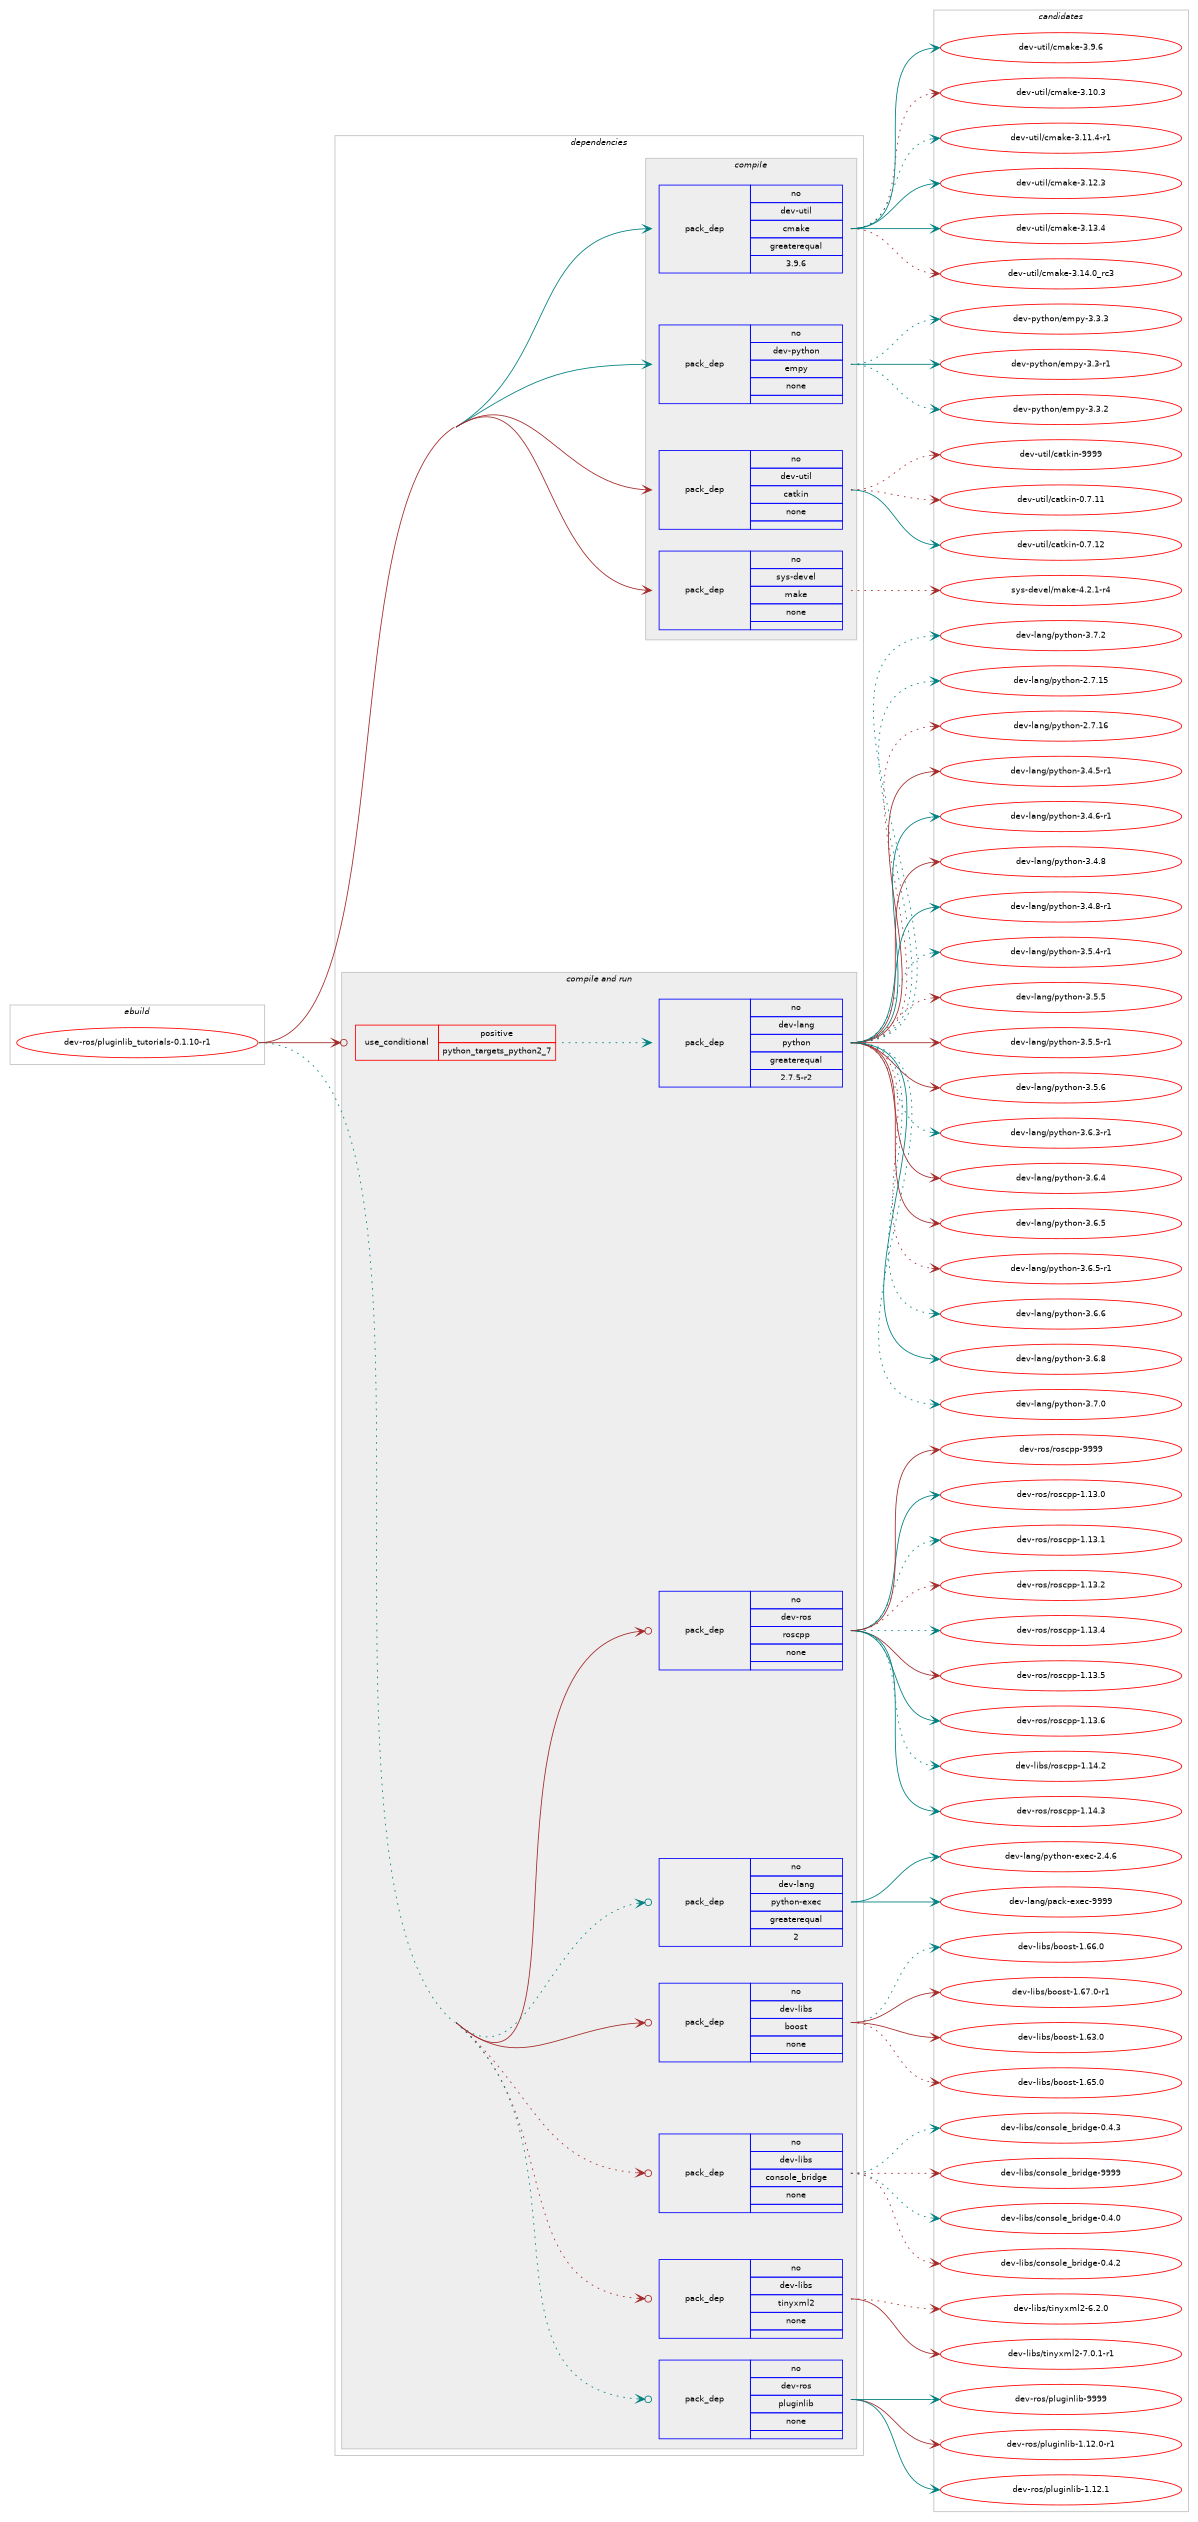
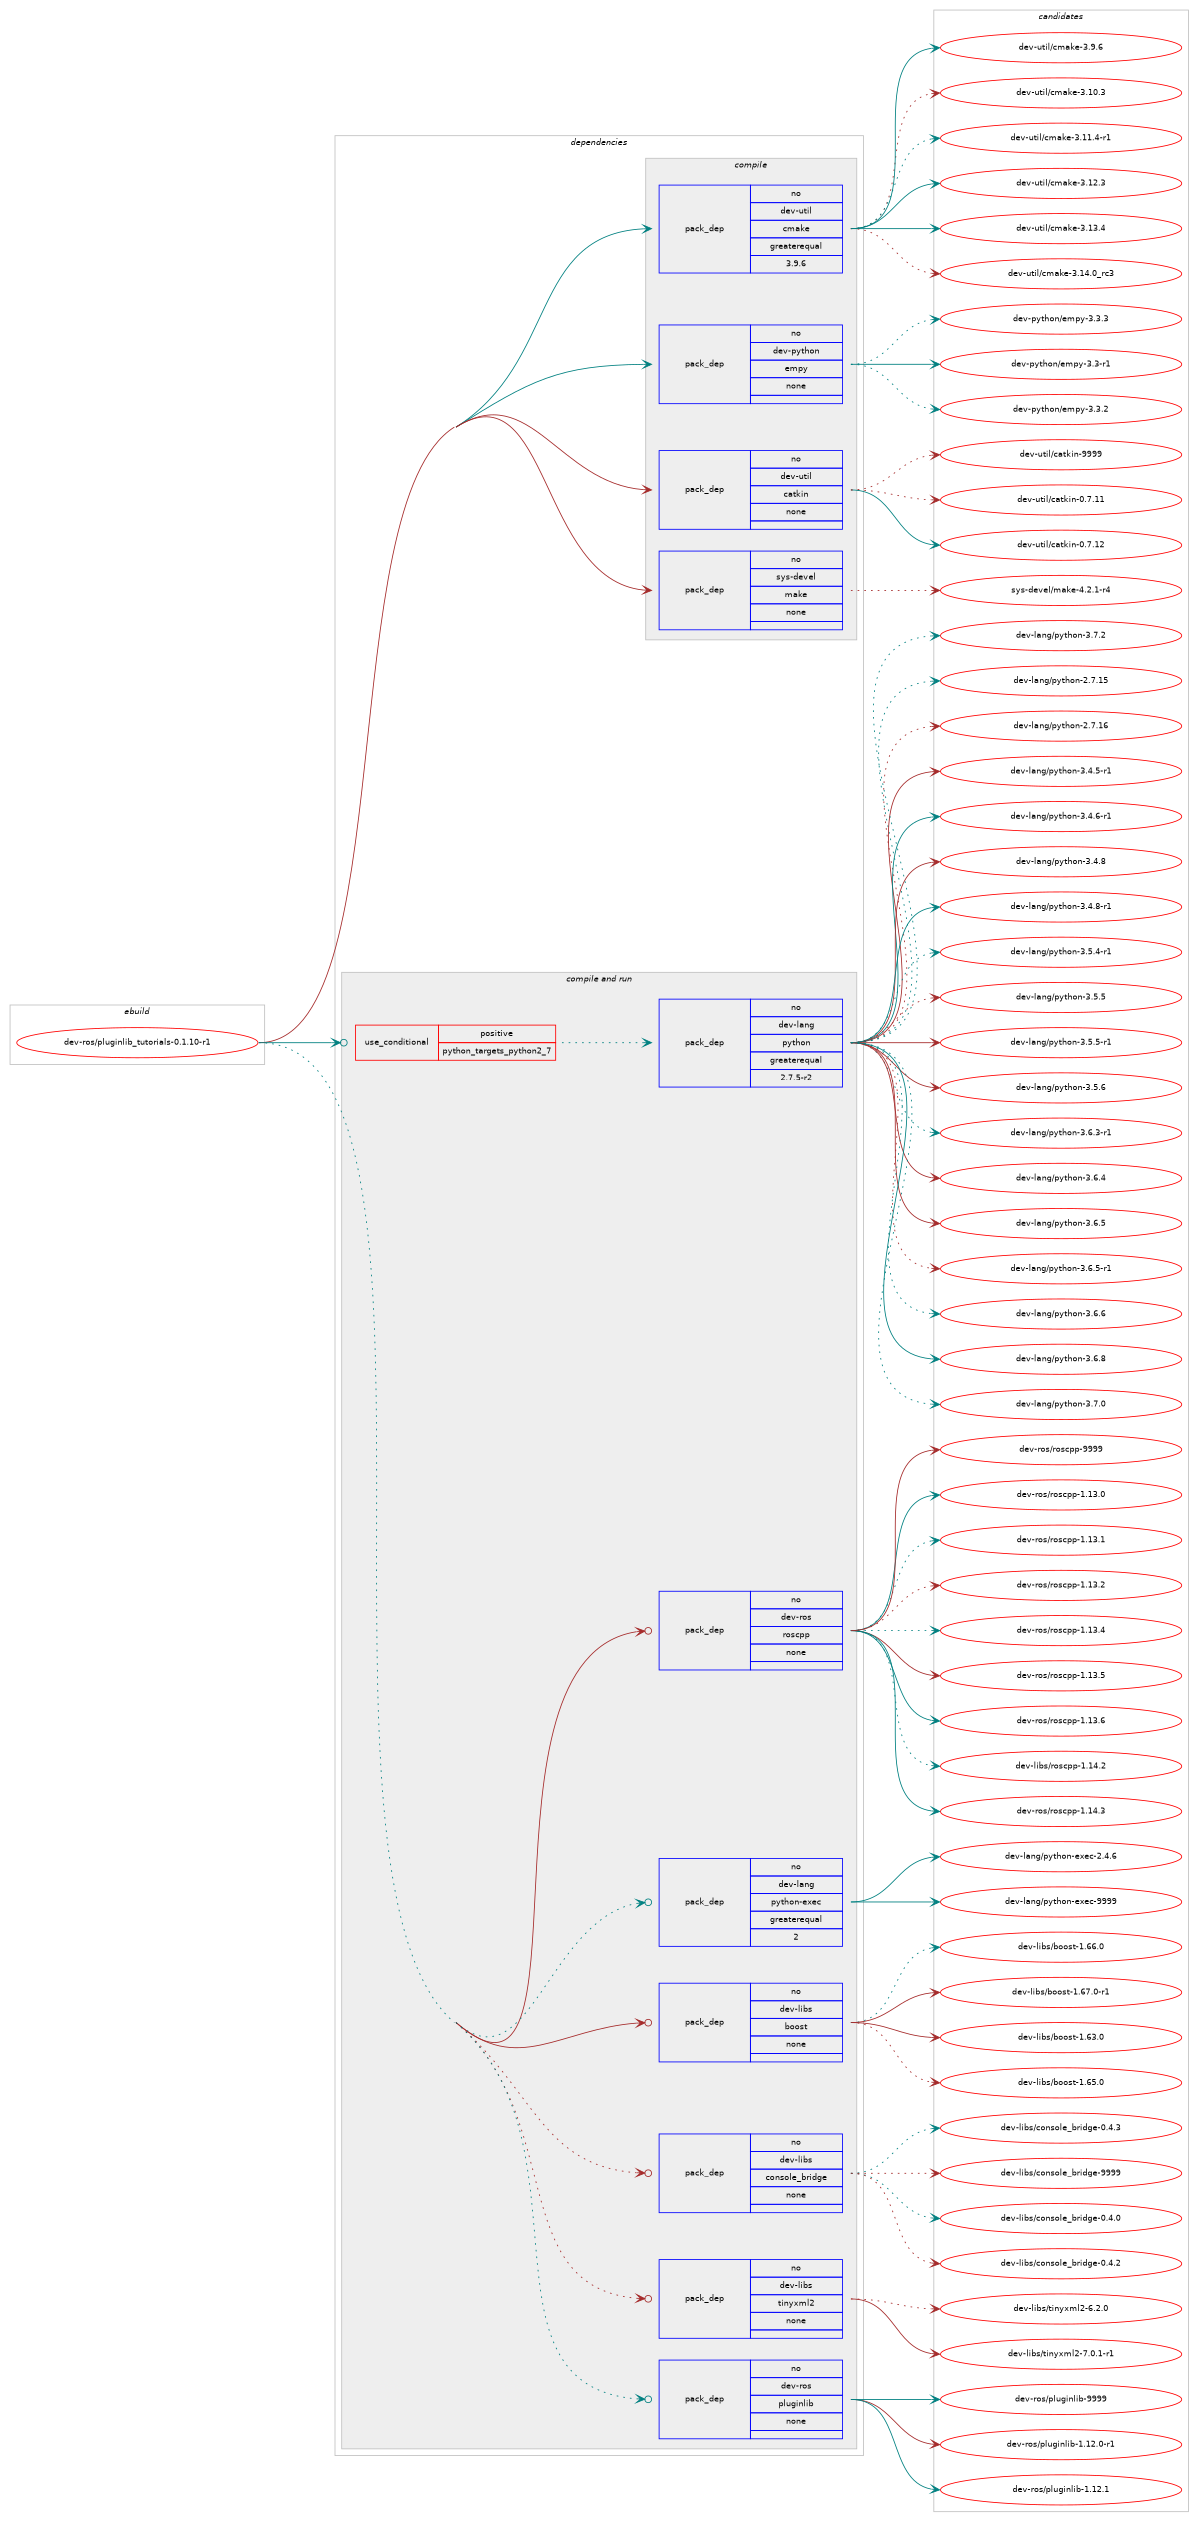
edge "dev-ros/pluginlib_tutorials-0.1.10-r1" -> "use_conditional": color brown -> teal
node "dev-lang/pack-exec-9999": label "dev-lang/pack-exec-9999" -> "dev-lang/python-exec-9999"
